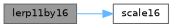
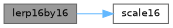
node "lerp11by16": label "lerp11by16" -> "lerp16by16"
